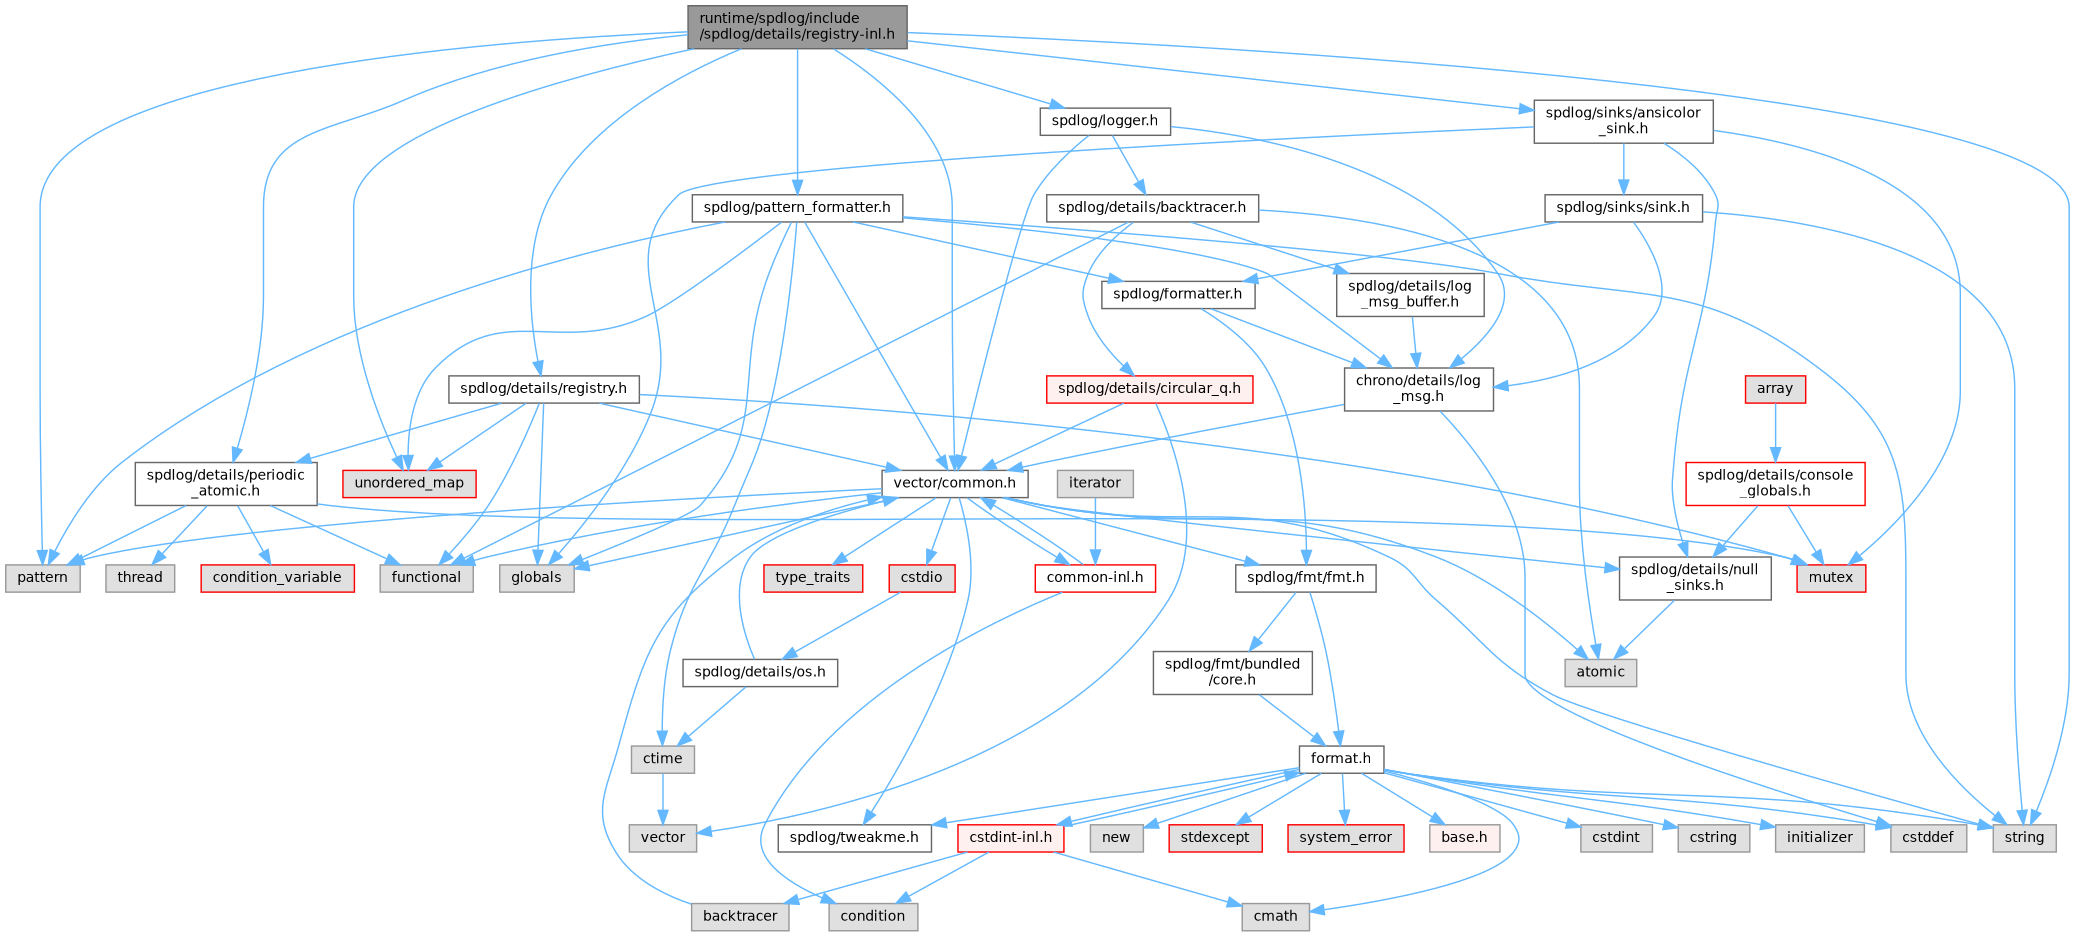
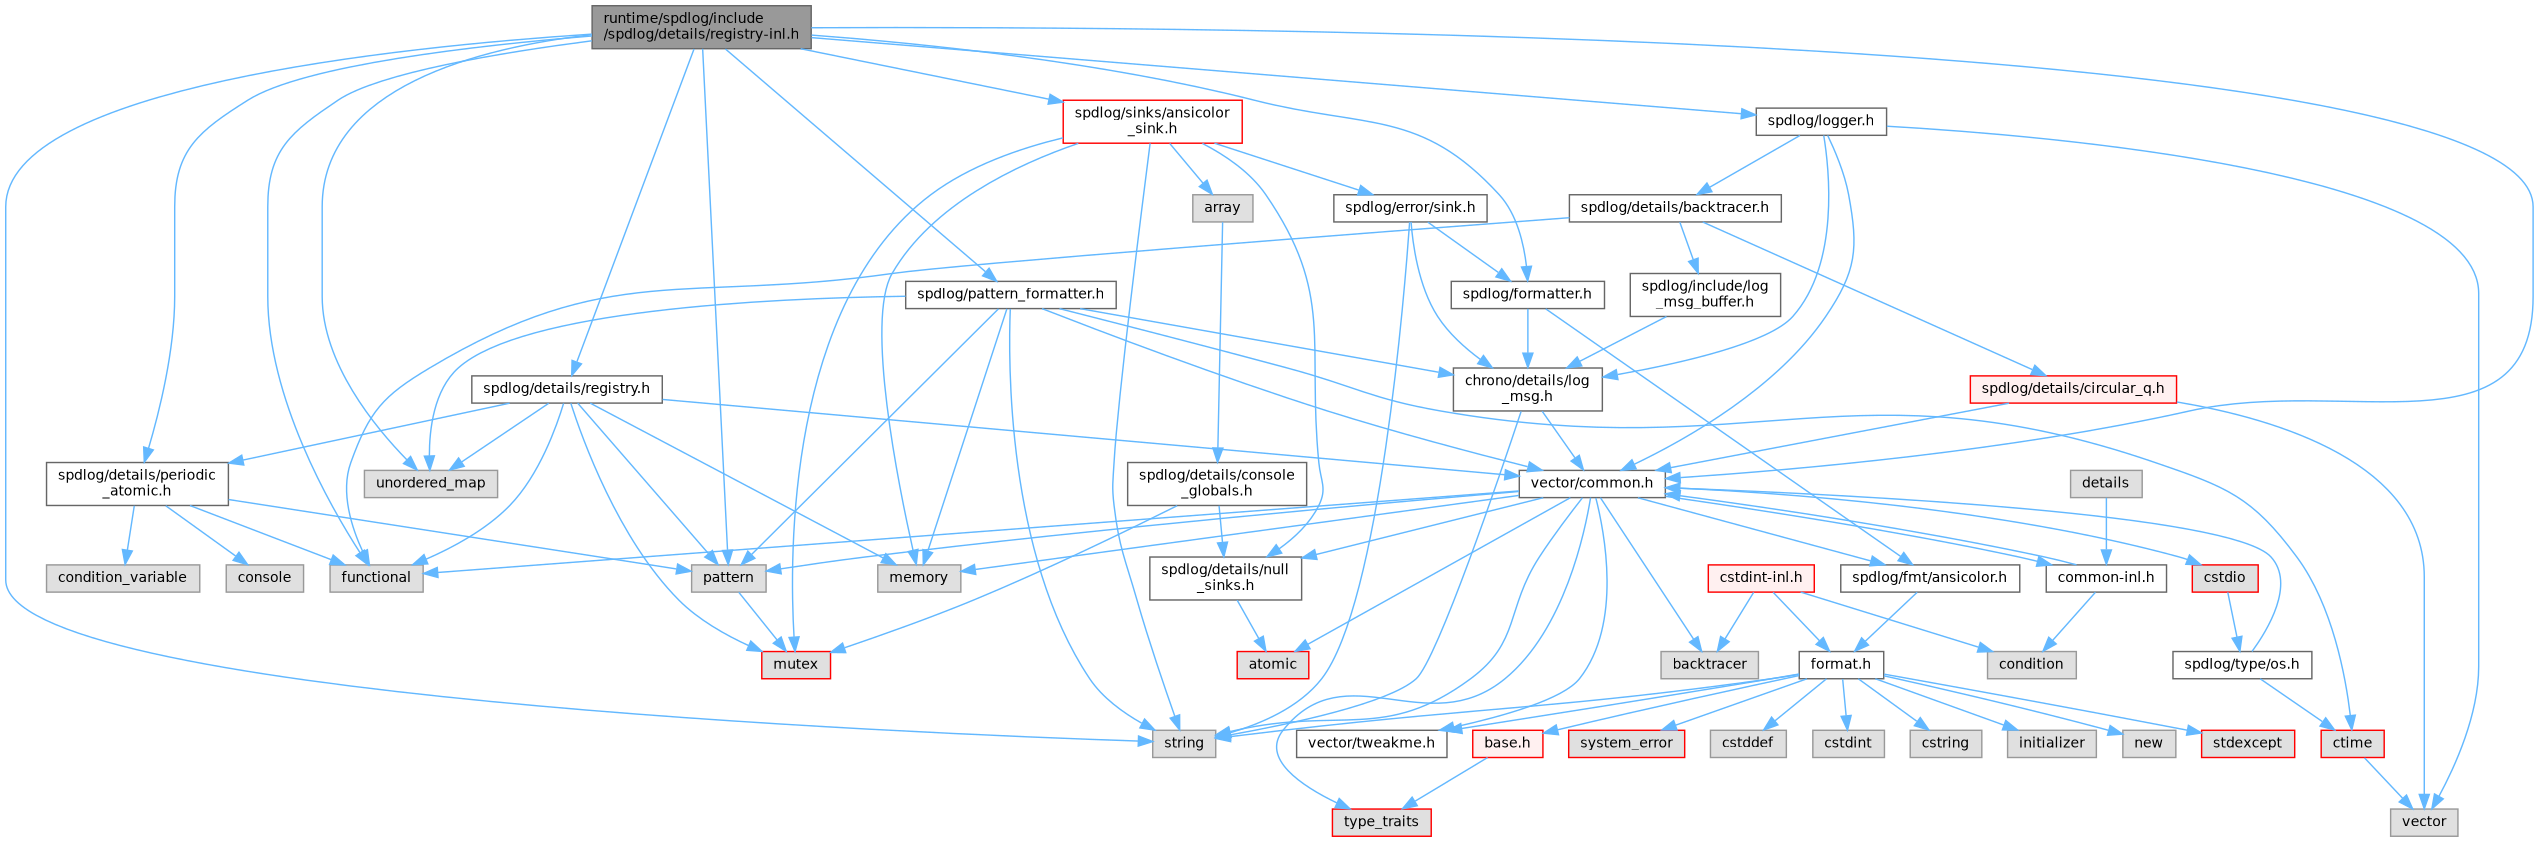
node "spdlog/sinks/ansicolor _sink.h": color grey40 -> red
edge "spdlog/sinks/ansicolor _sink.h" -> "array": added
edge "runtime/spdlog/include /spdlog/details/registry-inl.h" -> "functional": added
node "spdlog/sinks/sink.h": label "spdlog/sinks/sink.h" -> "spdlog/error/sink.h"
edge "spdlog/logger.h" -> "vector": added
edge "spdlog/pattern_formatter.h" -> "spdlog/formatter.h": now "runtime/spdlog/include /spdlog/details/registry-inl.h" -> "spdlog/formatter.h"
node "spdlog/details/log _msg_buffer.h": label "spdlog/details/log _msg_buffer.h" -> "spdlog/include/log _msg_buffer.h"
edge "spdlog/details/backtracer.h" -> "atomic": removed
node "array": color red -> grey60
edge "spdlog/sinks/ansicolor _sink.h" -> "string": added
edge "spdlog/details/registry.h" -> "pattern": added
node "unordered_map": color red -> grey60
node "iterator": label "iterator" -> "details"
node "spdlog/details/console _globals.h": color red -> grey40
edge "spdlog/details/periodic _atomic.h" -> "mutex": now "pattern" -> "mutex"
node "thread": label "thread" -> "console"
node "condition_variable": color red -> grey60
node "globals": label "globals" -> "memory"
node "common-inl.h": color red -> grey40
node "spdlog/fmt/fmt.h": label "spdlog/fmt/fmt.h" -> "spdlog/fmt/ansicolor.h"
edge "backtracer" -> "vector/common.h": reversed
node "spdlog/details/os.h": label "spdlog/details/os.h" -> "spdlog/type/os.h"
node "spdlog/fmt/bundled /core.h": removed
node "atomic": color grey60 -> red
edge "chrono/details/log _msg.h" -> "cstddef": now "chrono/details/log _msg.h" -> "string"
node "ctime": color grey60 -> red
edge "base.h" -> "type_traits": added
edge "format.h" -> "cstdint-inl.h": removed
node "spdlog/tweakme.h": label "spdlog/tweakme.h" -> "vector/tweakme.h"
node "base.h": color grey60 -> red
node "cmath": removed
